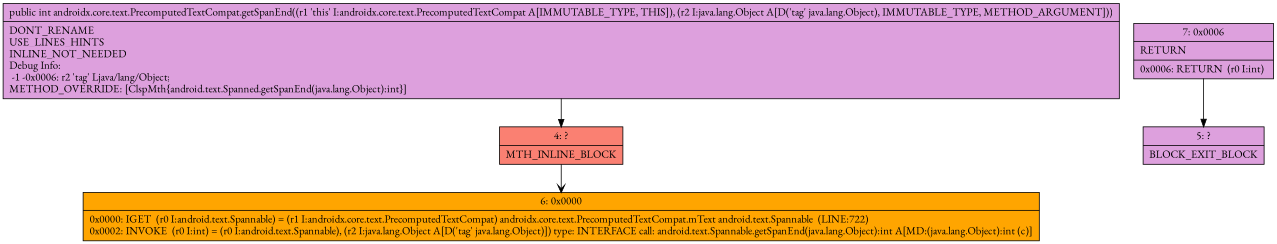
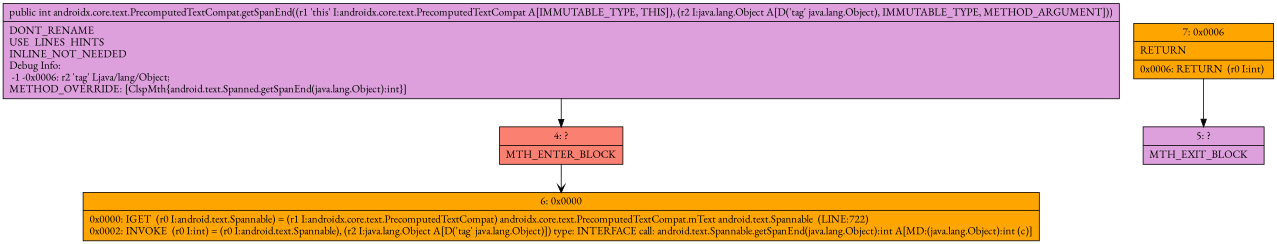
node "7: 0x0006": fillcolor plum -> orange
node "4: ?": text "MTH_INLINE_BLOCK" -> "MTH_ENTER_BLOCK"
node "5: ?": text "BLOCK_EXIT_BLOCK" -> "MTH_EXIT_BLOCK"
